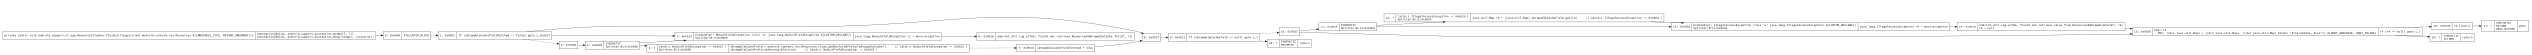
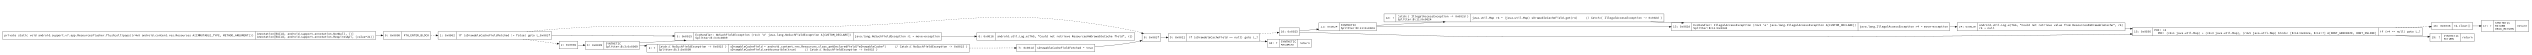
edge "1: 0x0002" -> "8: 0x001f": style solid -> dashed
node "17: ?": text "goto" -> "return"
